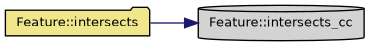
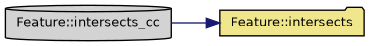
edge "Feature::intersects" -> "Feature::intersects_cc": reversed
